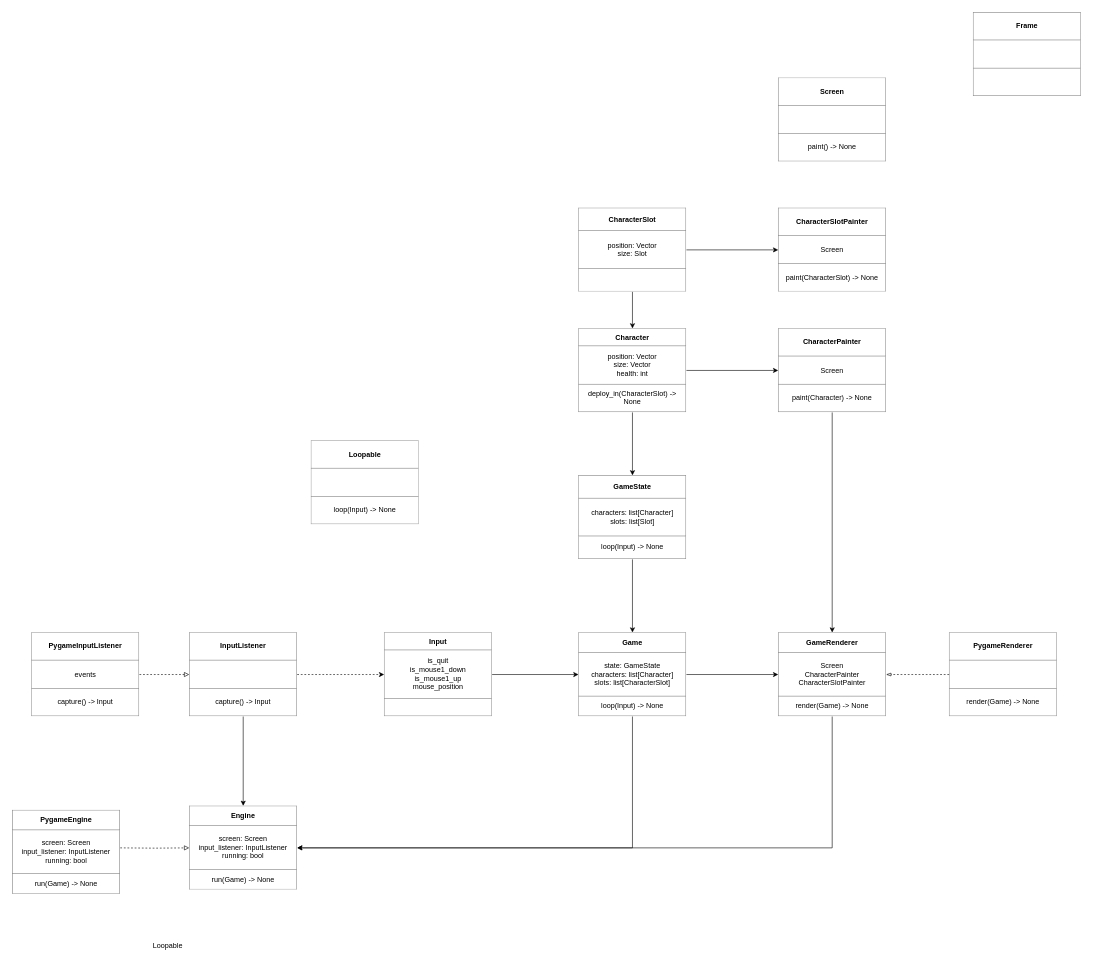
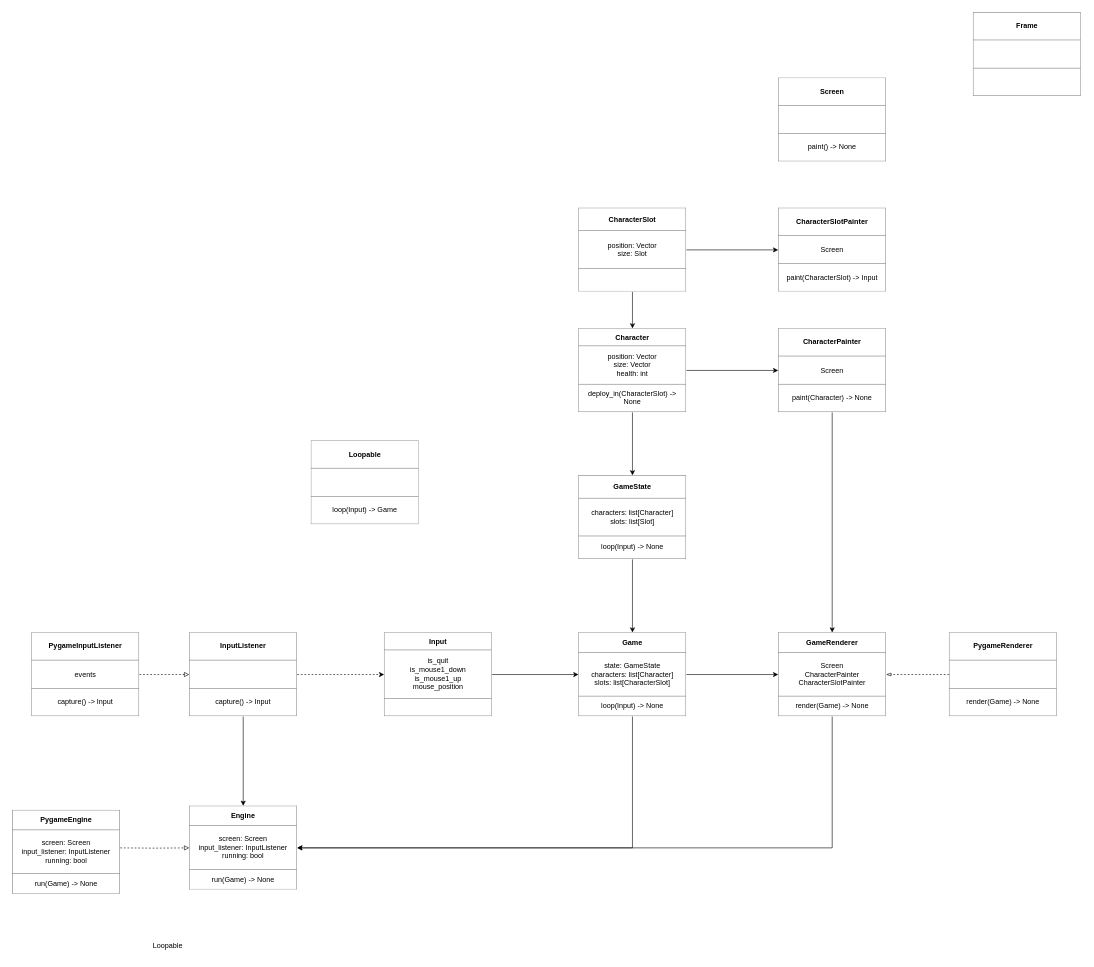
node "CharacterSlotPainter Screen paint(CharacterSlot) -> None": label "CharacterSlotPainter Screen paint(CharacterSlot) -> None" -> "CharacterSlotPainter Screen paint(CharacterSlot) -> Input"
node "Loopable loop(Input) -> None": label "Loopable loop(Input) -> None" -> "Loopable loop(Input) -> Game"
